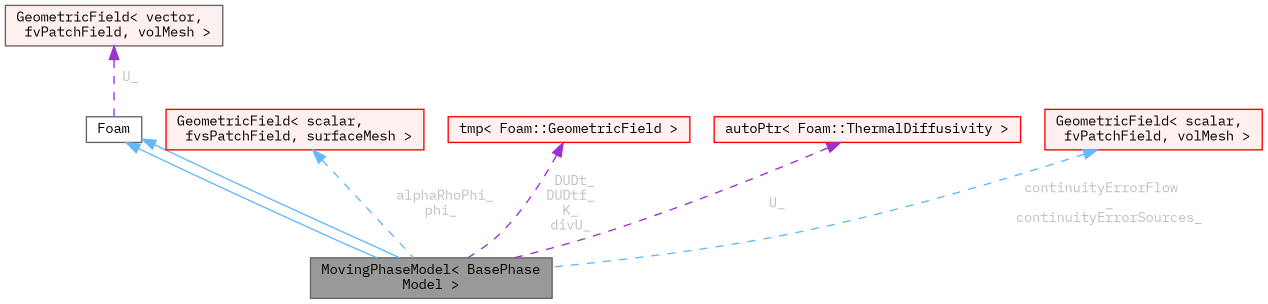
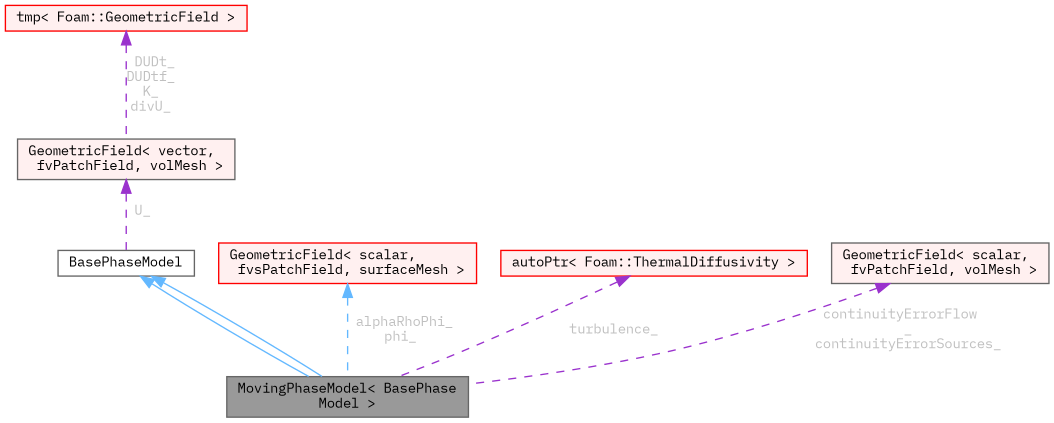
node "Foam": label "Foam" -> "BasePhaseModel"
node "GeometricField< scalar, fvPatchField, volMesh >": color red -> gray40
edge "MovingPhaseModel< BasePhase Model >" -> "autoPtr< Foam::ThermalDiffusivity >": label " U_" -> " turbulence_"
edge "MovingPhaseModel< BasePhase Model >" -> "tmp< Foam::GeometricField >": now "GeometricField< vector, fvPatchField, volMesh >" -> "tmp< Foam::GeometricField >"
edge "MovingPhaseModel< BasePhase Model >" -> "GeometricField< scalar, fvPatchField, volMesh >": color steelblue1 -> darkorchid3
